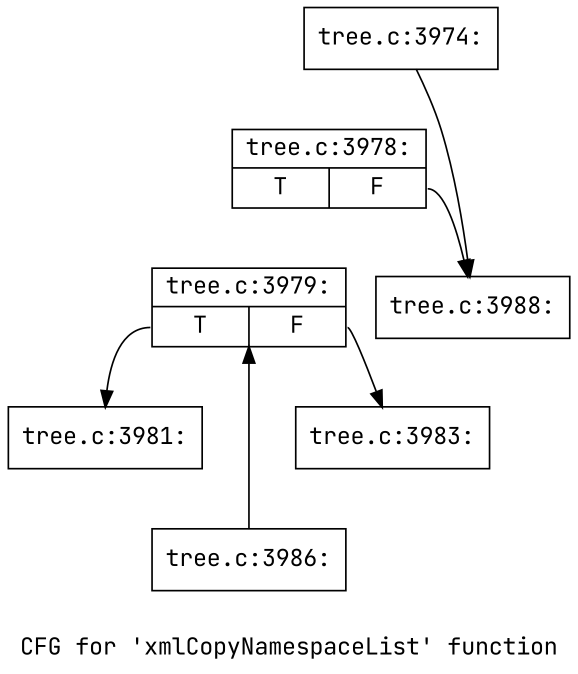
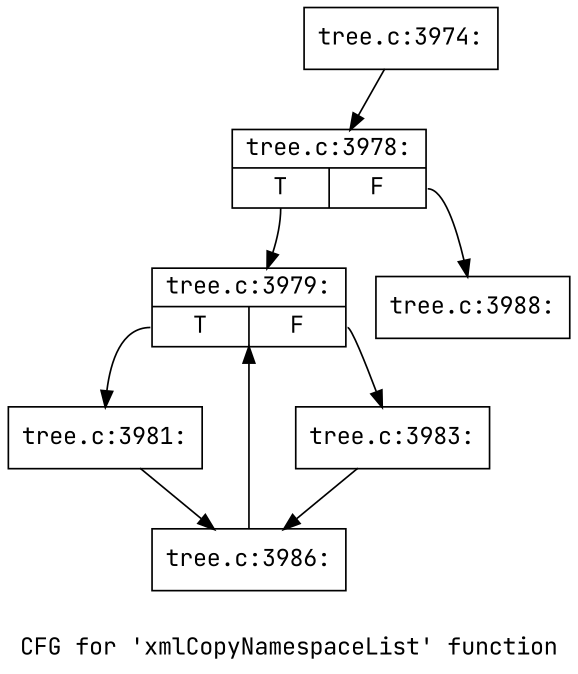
edge "tree.c:3974:" -> "tree.c:3988:": now "tree.c:3974:" -> "tree.c:3978:"
edge "tree.c:3978:" -> "tree.c:3979:": added
edge "tree.c:3981:" -> "tree.c:3986:": added
edge "tree.c:3983:" -> "tree.c:3986:": added
